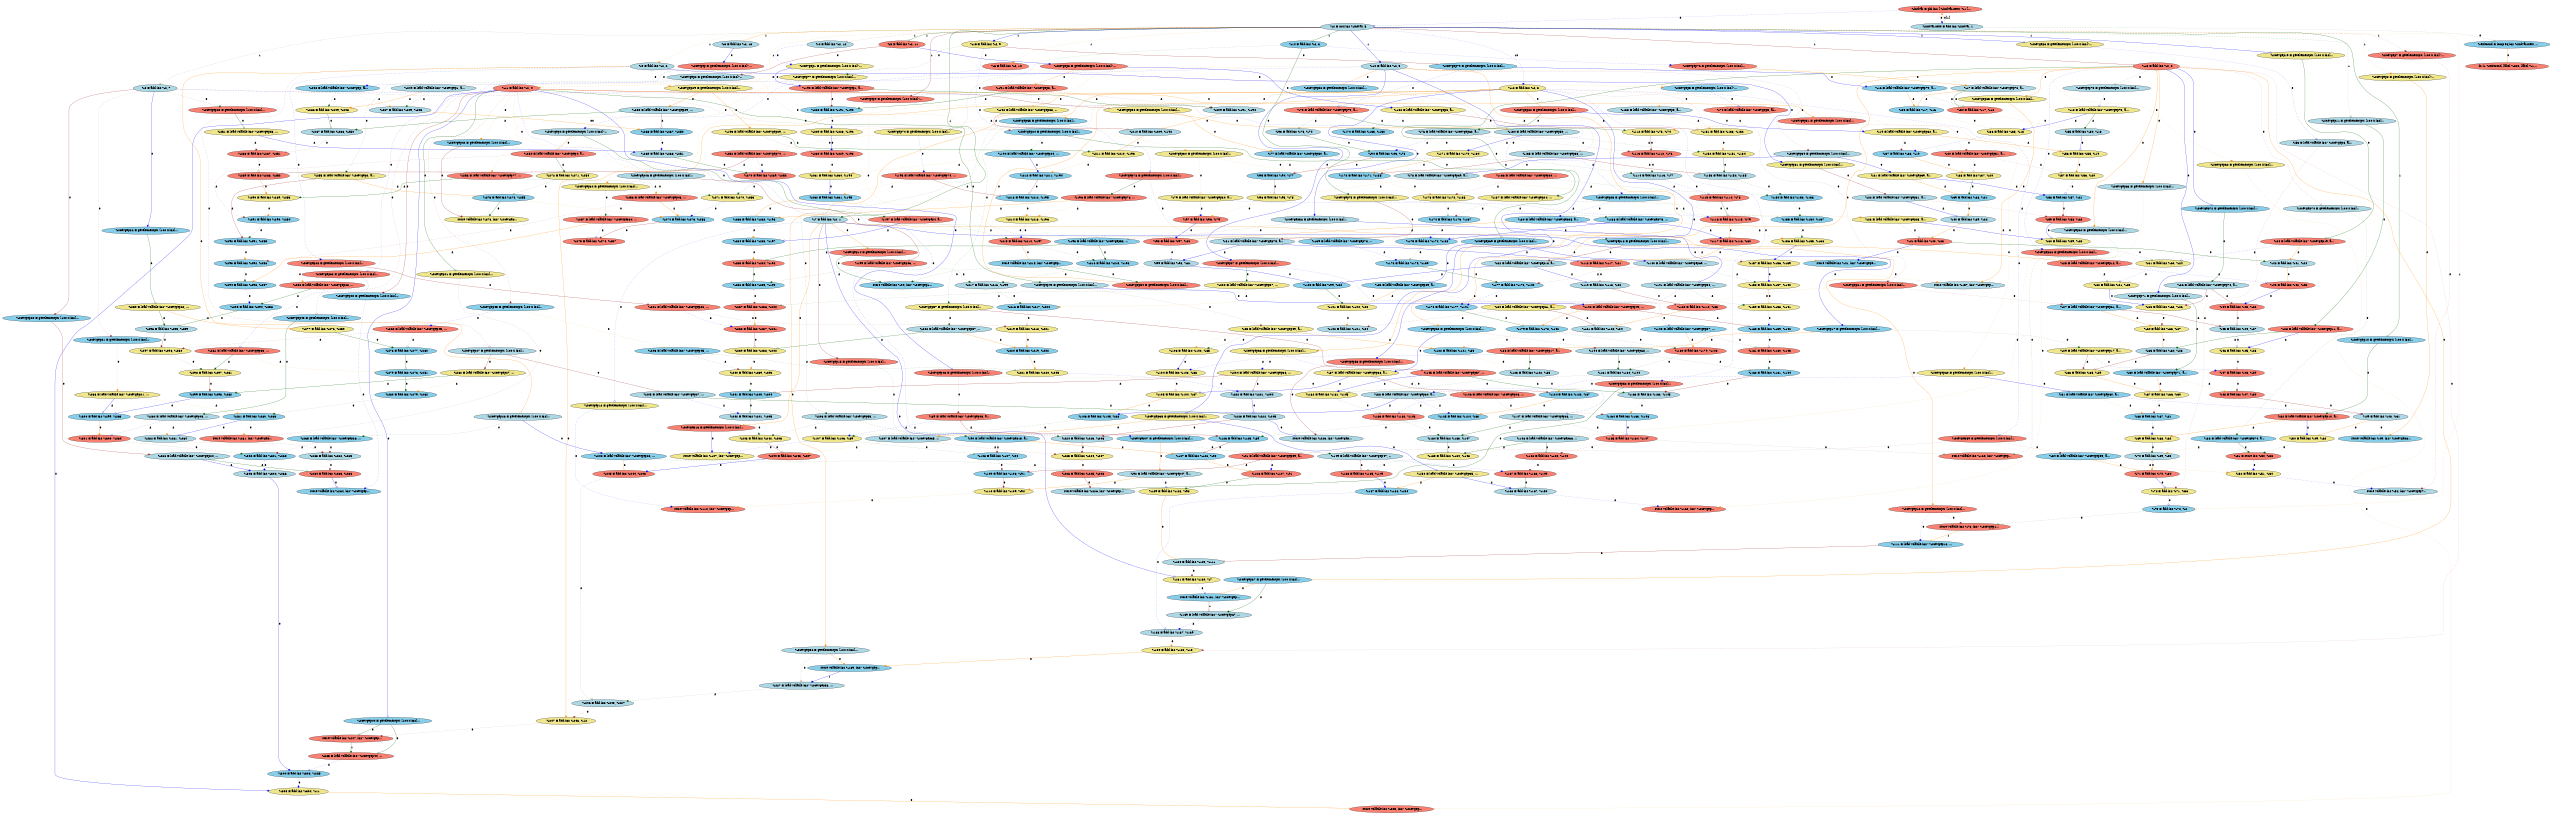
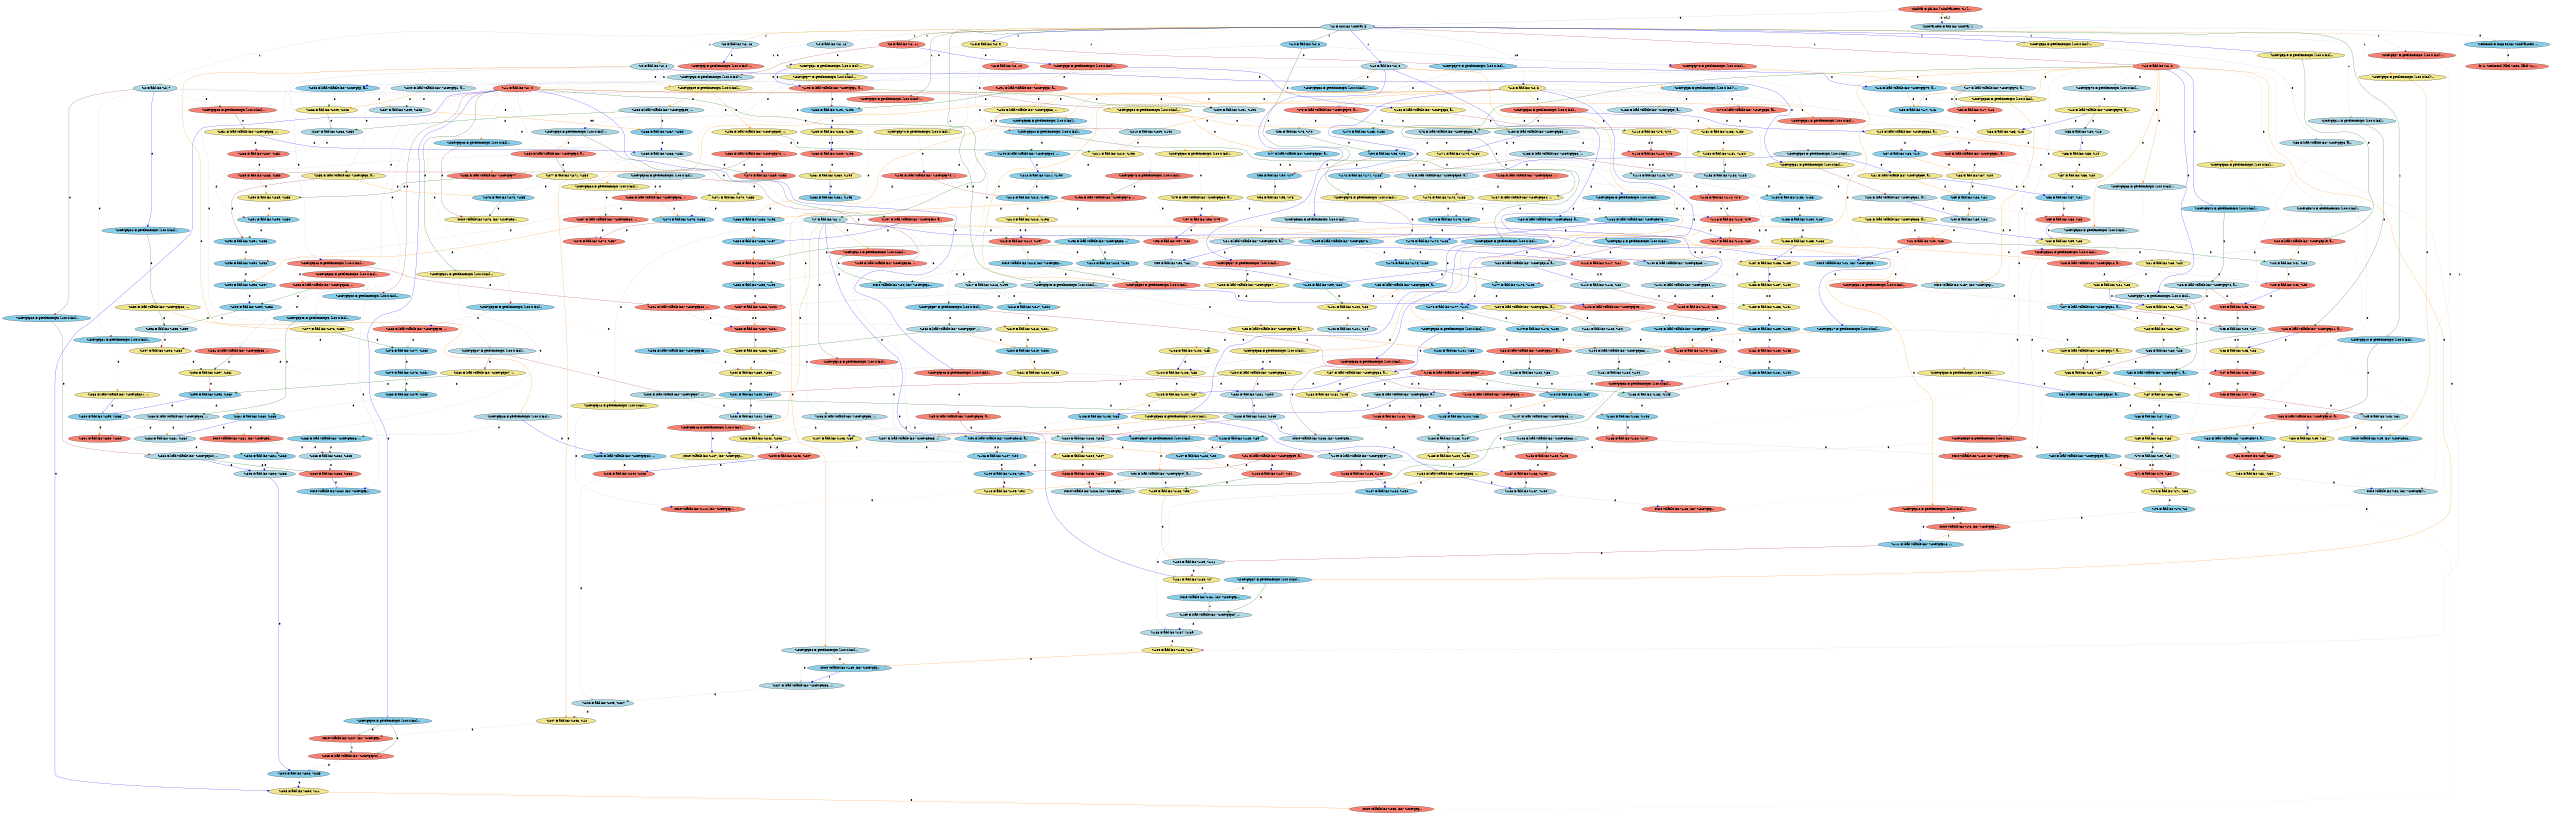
node "%272 = add i32 %271, %254": label "%272 = add i32 %271, %254" -> "%277 = add i32 %271, %254"
node "%scevgep57 = getelementptr [100 x i32]...": fillcolor khaki -> skyblue
